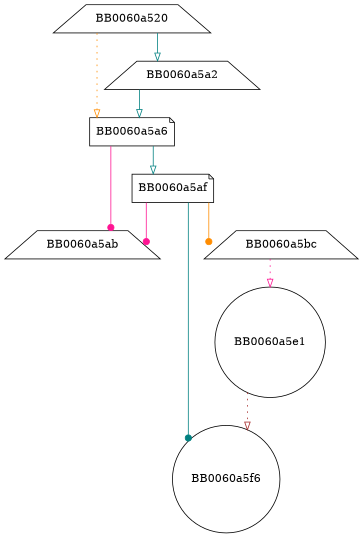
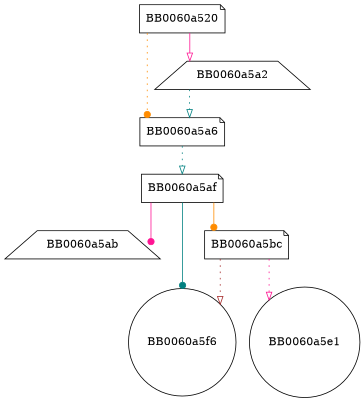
node "BB0060a520": shape trapezium -> note
edge "BB0060a520" -> "BB0060a5a2": color teal -> deeppink
edge "BB0060a520" -> "BB0060a5a6": arrowhead onormal -> dot
edge "BB0060a5a2" -> "BB0060a5a6": style solid -> dotted
edge "BB0060a5a6" -> "BB0060a5af": style solid -> dotted
edge "BB0060a5a6" -> "BB0060a5ab": removed
node "BB0060a5bc": shape trapezium -> note
edge "BB0060a5e1" -> "BB0060a5f6": now "BB0060a5bc" -> "BB0060a5f6"
